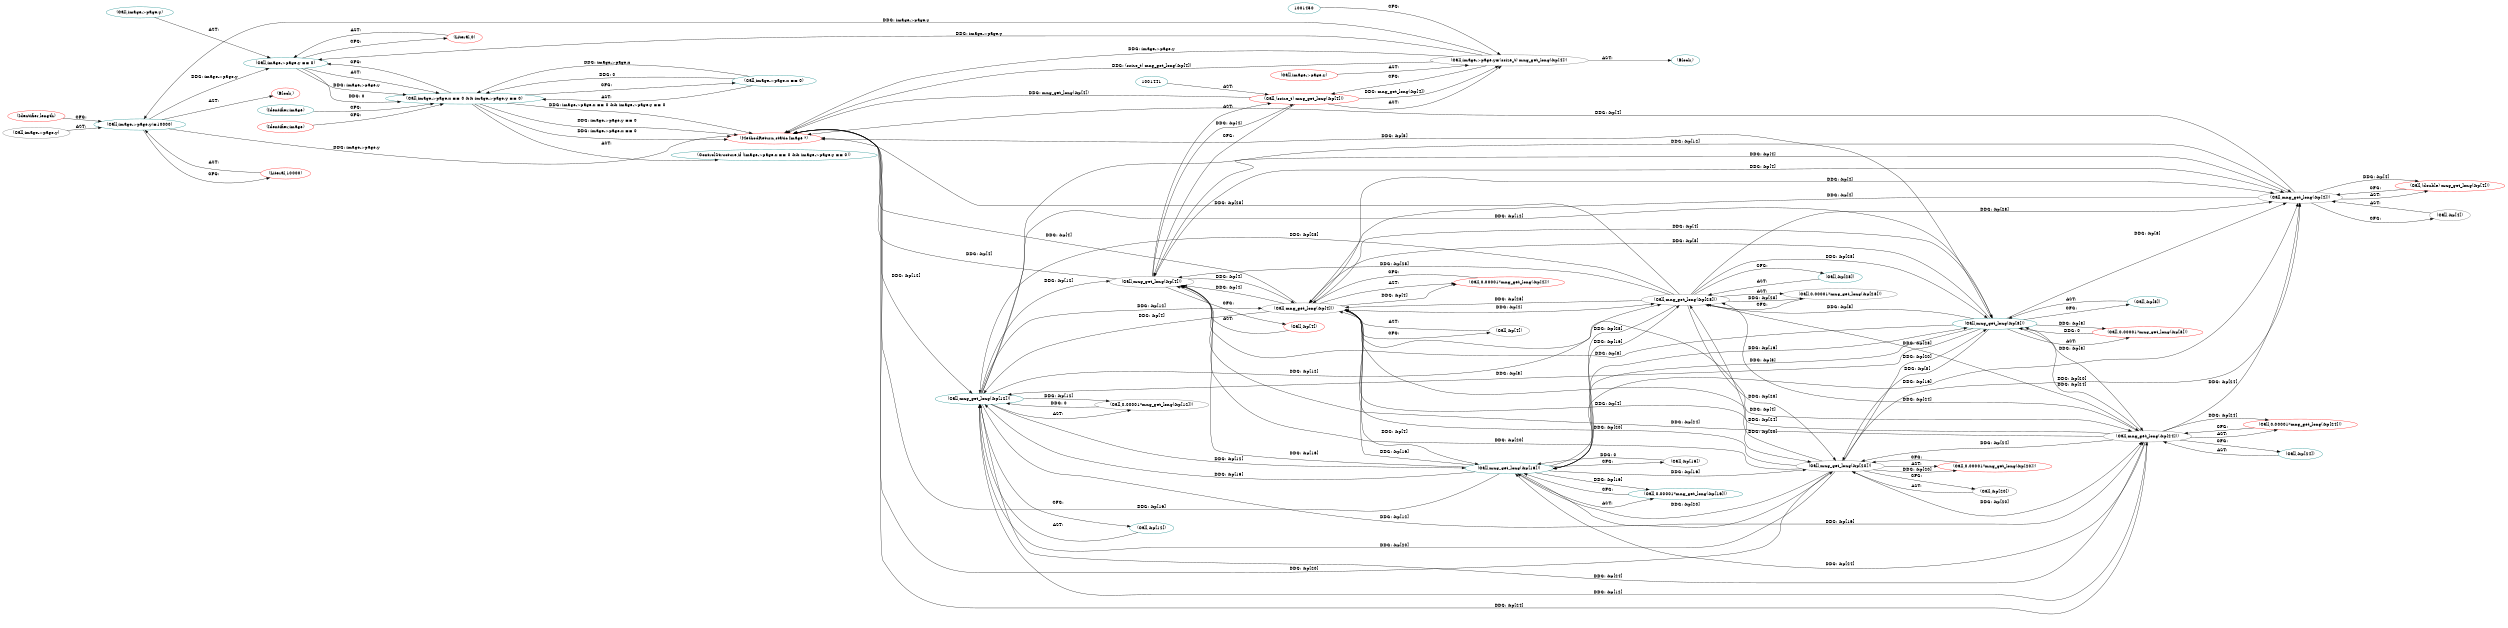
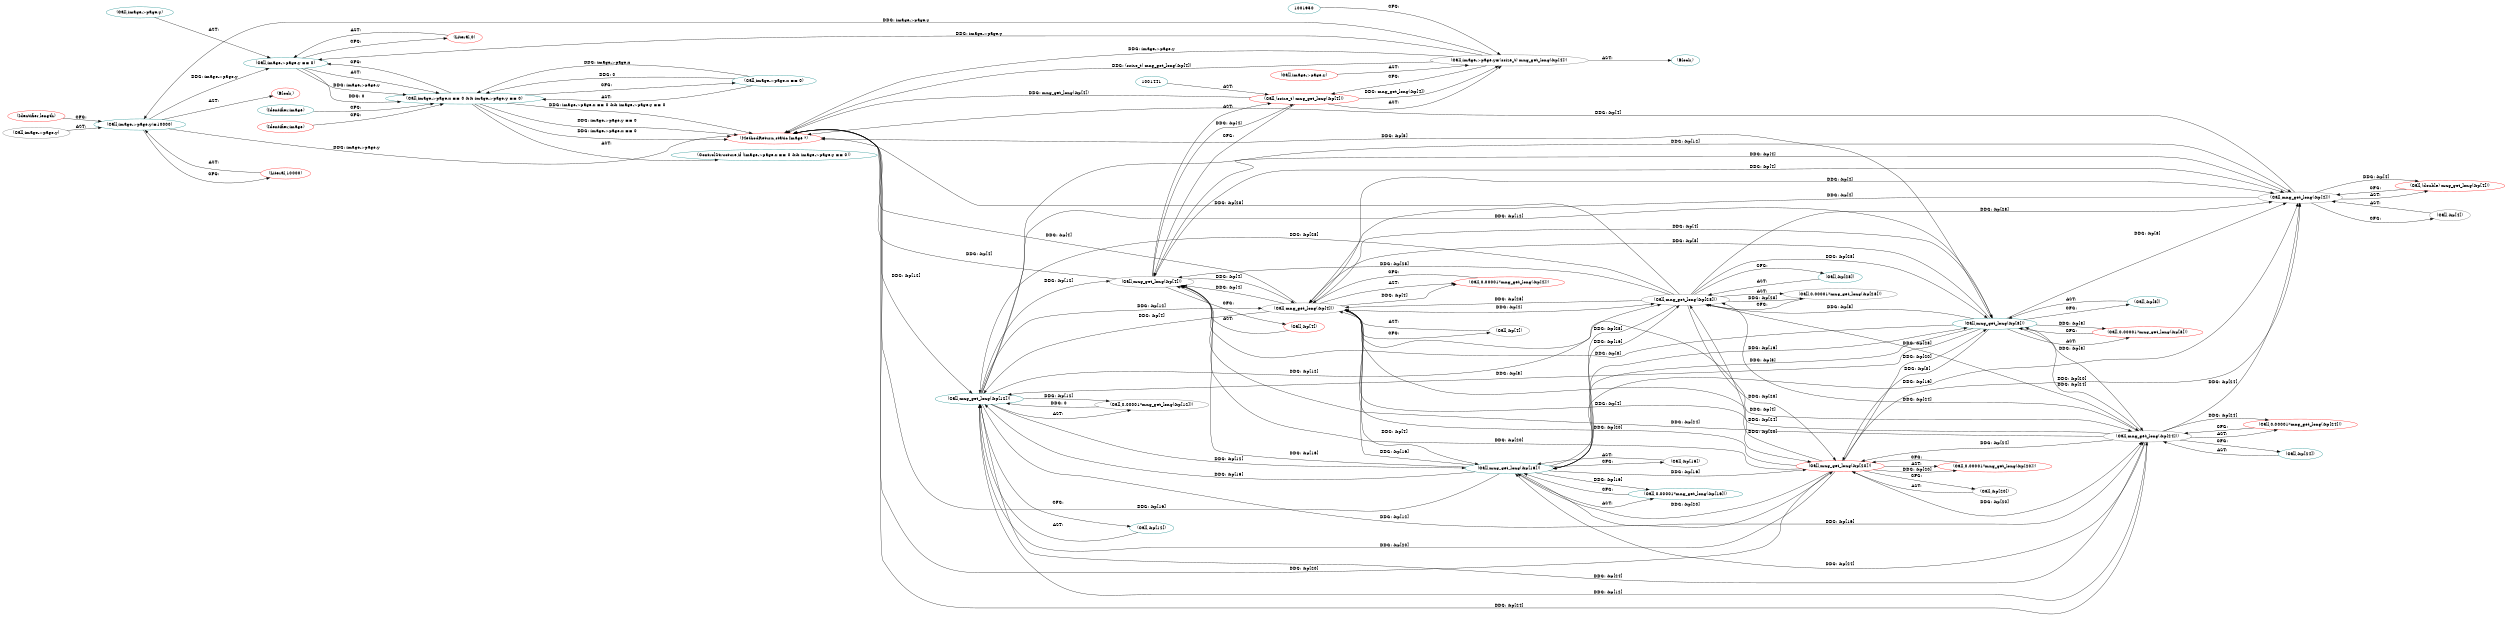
node "1001450": label "1001450" -> "1001950"
edge "(Call,0.00001*mng_get_long(&p[8]))" -> "(Call,mng_get_long(&p[8]))": label "DDG: 0" -> "CFG: "
edge "(Call,&p[16])" -> "(Call,mng_get_long(&p[16]))": label "DDG: 0" -> "AST: "
node "(Call,mng_get_long(&p[20]))": color gray40 -> red
